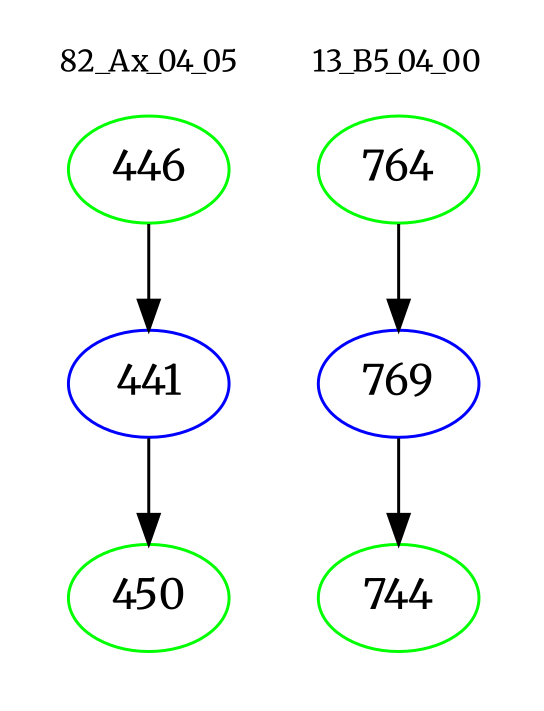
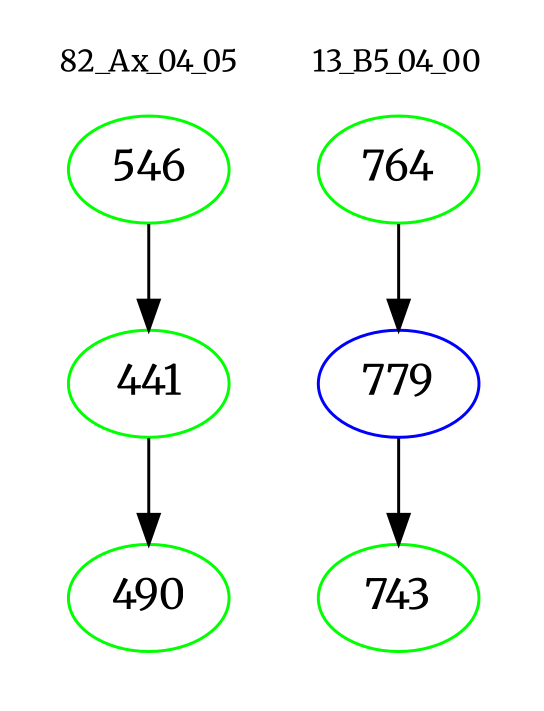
node "446": label "446" -> "546"
node "441": color blue -> green
node "769": label "769" -> "779"
node "450": label "450" -> "490"
node "744": label "744" -> "743"
